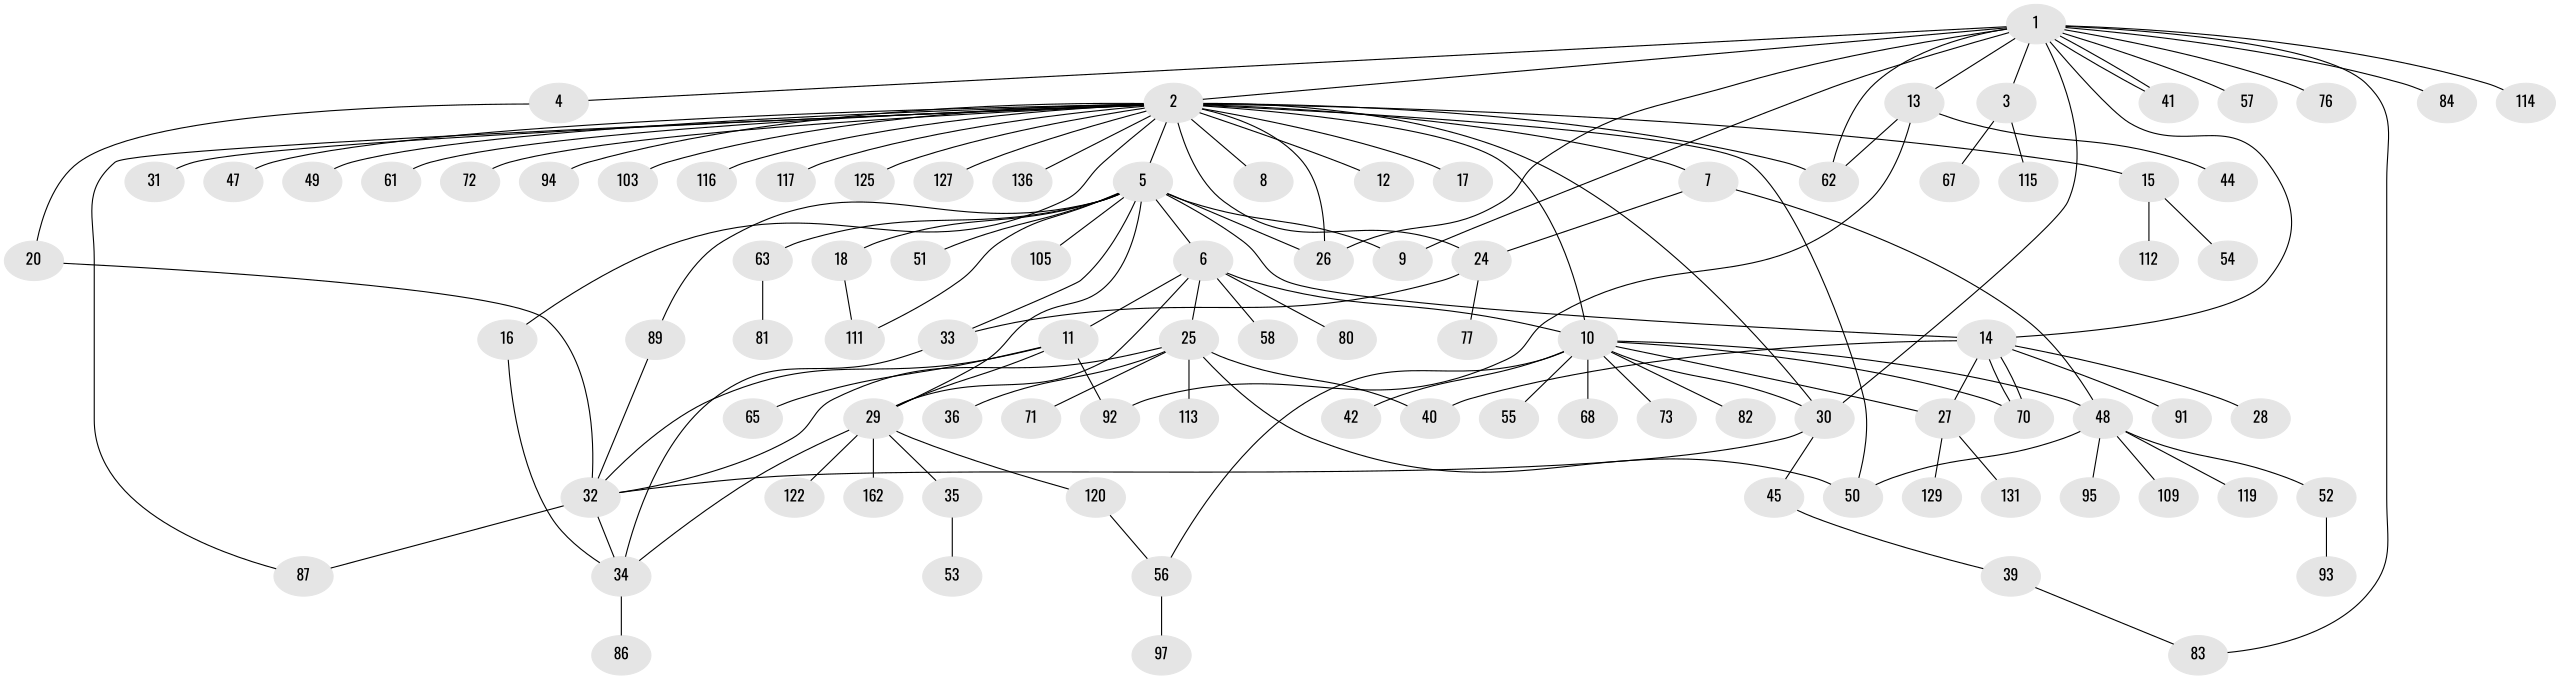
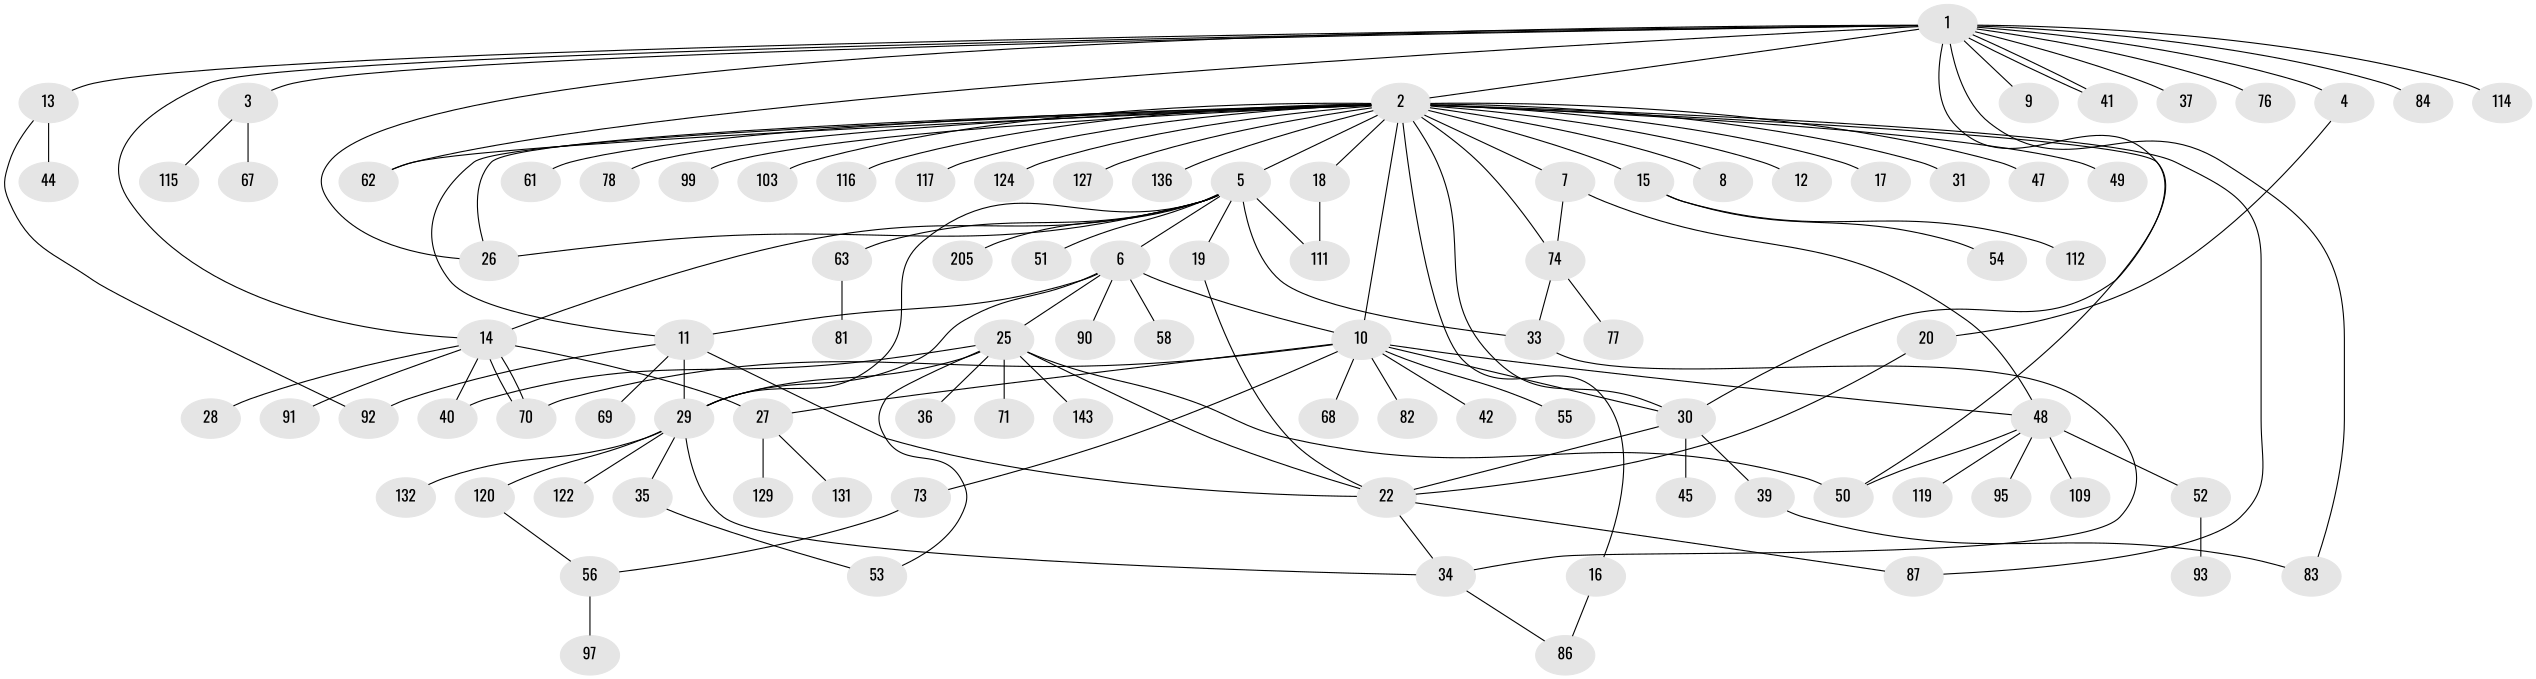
node "57": label "57" -> "37"
edge "13" -- "62": removed
edge "2" -- "11": added
node "72": label "72" -> "78"
node "94": label "94" -> "99"
node "125": label "125" -> "124"
edge "5" -- "18": now "2" -- "18"
edge "5" -- "9": removed
node "105": label "105" -> "205"
node "24": label "24" -> "74"
node "89": label "89" -> "19"
node "80": label "80" -> "90"
edge "25" -- "29": added
edge "10" -- "56": now "73" -- "56"
node "65": label "65" -> "69"
node "113": label "113" -> "143"
edge "25" -- "53": added
edge "16" -- "34": now "16" -- "86"
node "32": label "32" -> "22"
node "162": label "162" -> "132"
edge "45" -- "39": now "30" -- "39"
